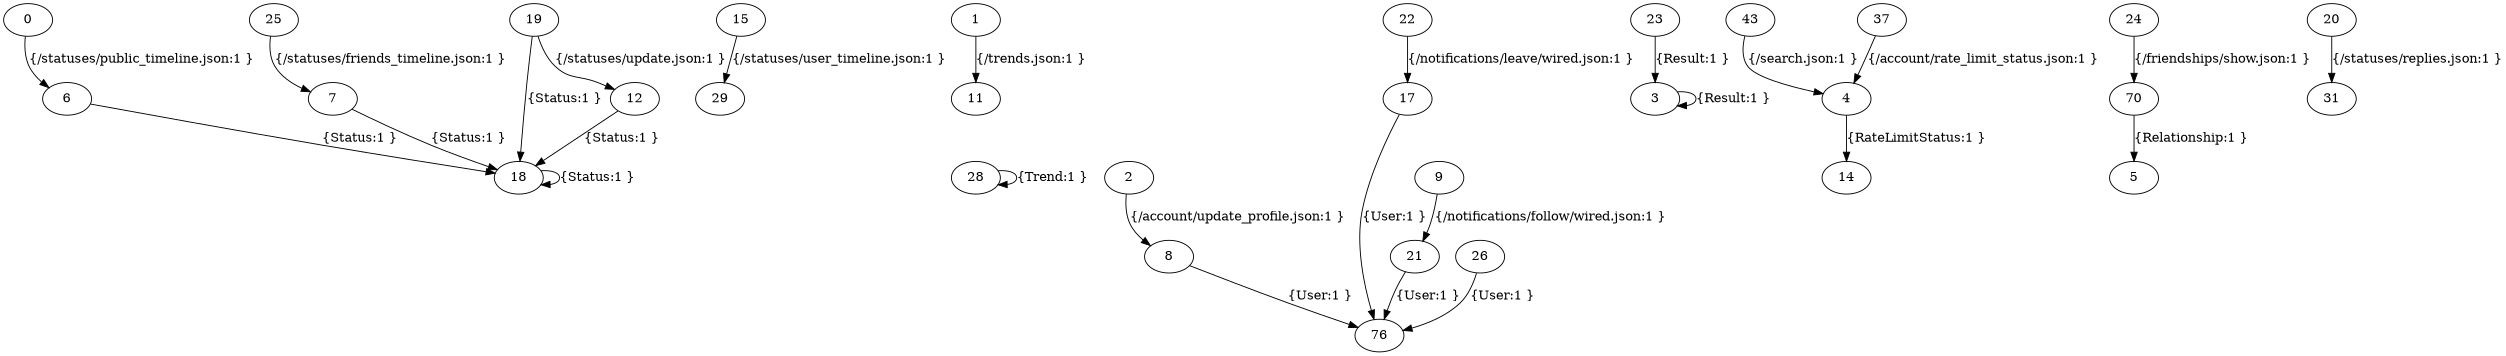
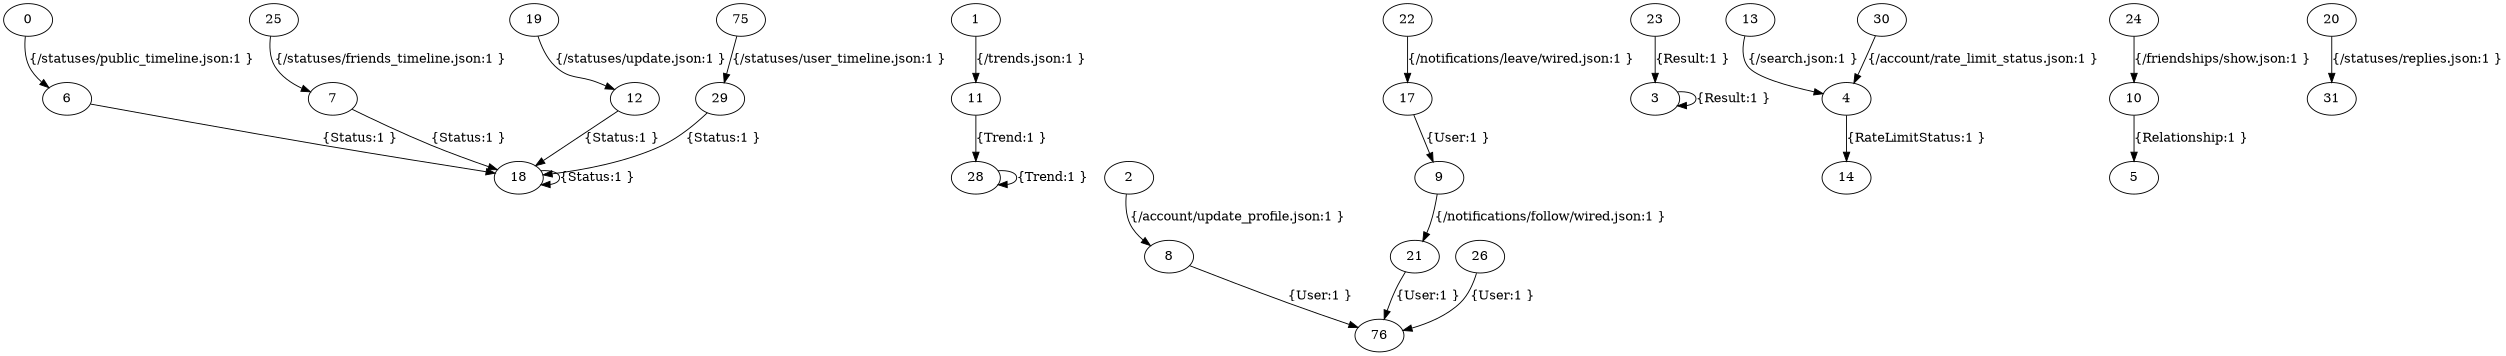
node "15": label "15" -> "75"
node "43": label "43" -> "13"
node "37": label "37" -> "30"
edge "19" -> "18": now "29" -> "18"
node "70": label "70" -> "10"
edge "11" -> "28": added, label "{Trend:1 }"
edge "17" -> "76": now "17" -> "9"
